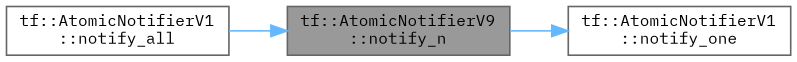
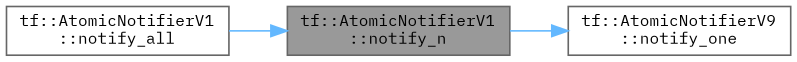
node "tf::AtomicNotifierV9 ::notify_n": label "tf::AtomicNotifierV9 ::notify_n" -> "tf::AtomicNotifierV1 ::notify_n"
node "tf::AtomicNotifierV1 ::notify_one": label "tf::AtomicNotifierV1 ::notify_one" -> "tf::AtomicNotifierV9 ::notify_one"
